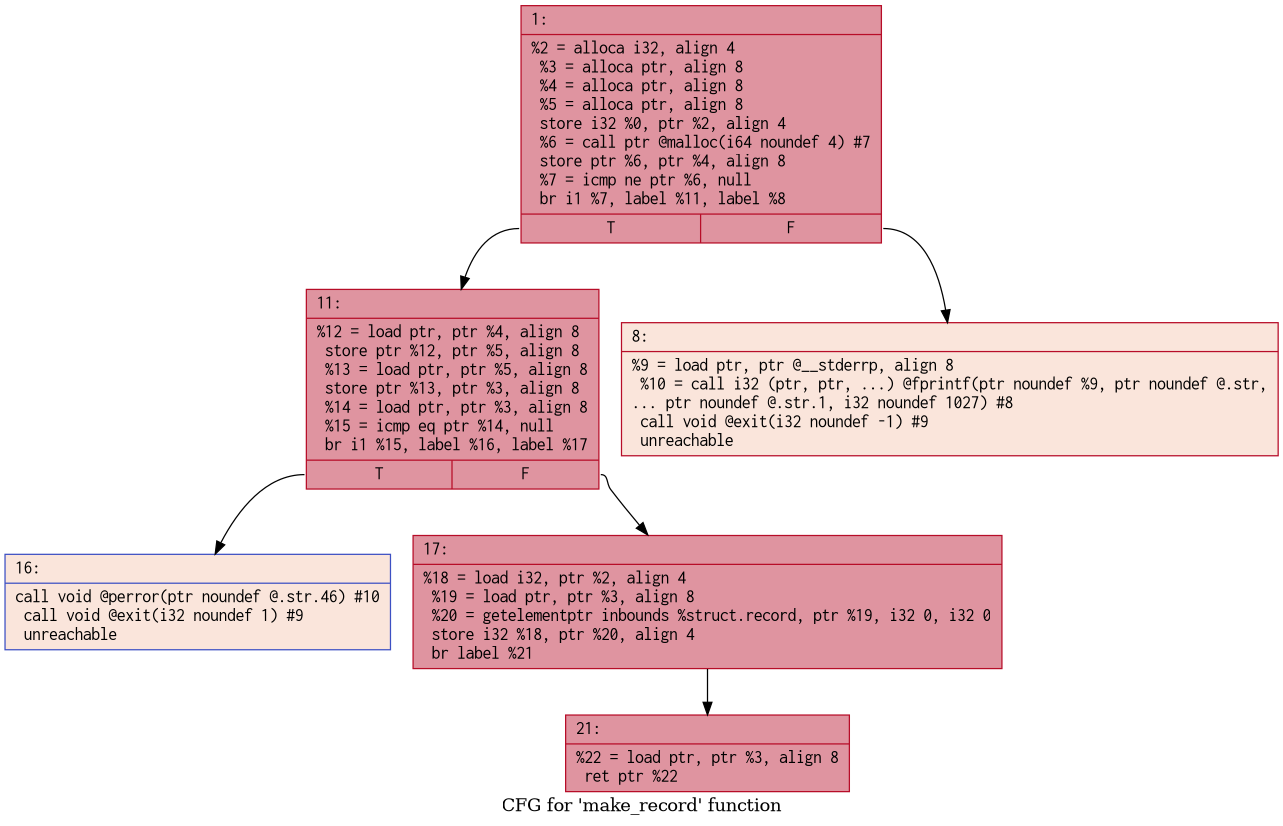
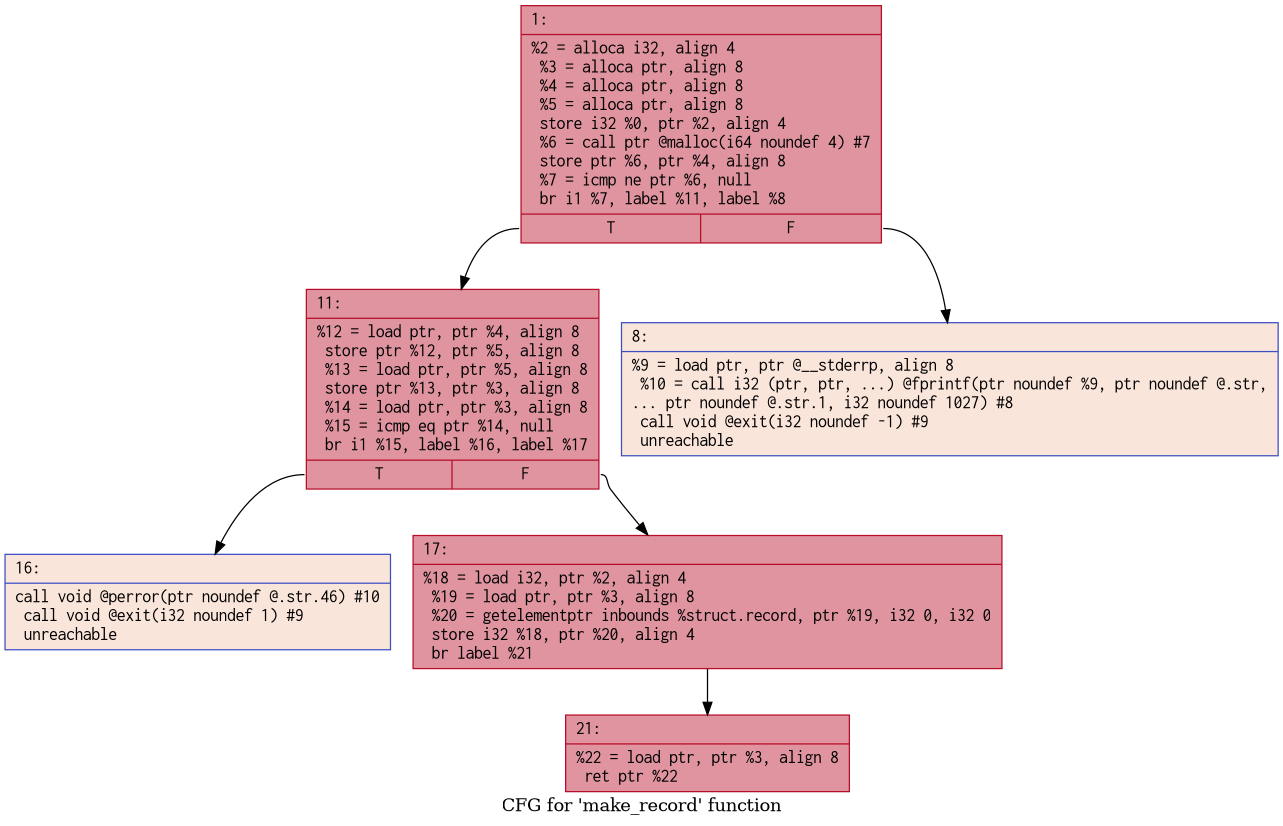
node "8:": color #b70d28ff -> #3d50c3ff
